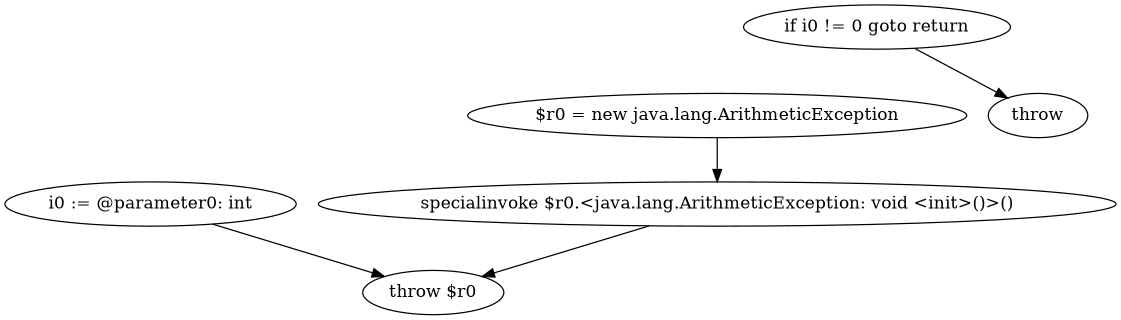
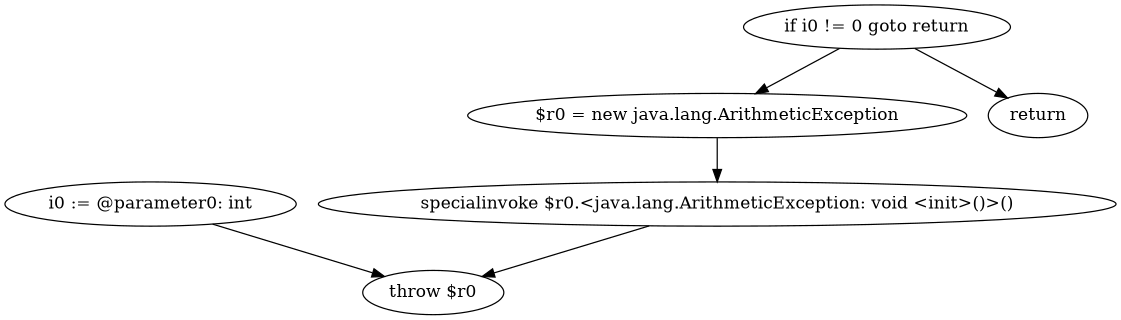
edge "if i0 != 0 goto return" -> "$r0 = new java.lang.ArithmeticException": added
node "throw": label "throw" -> "return"
